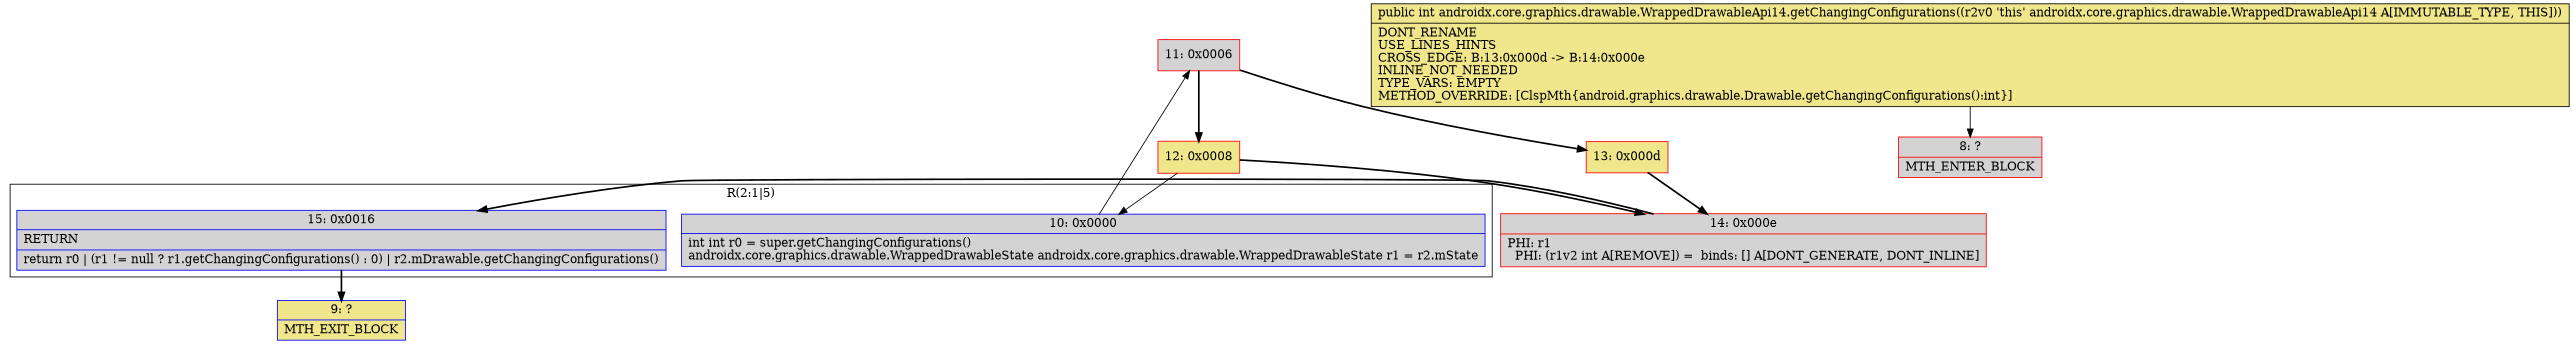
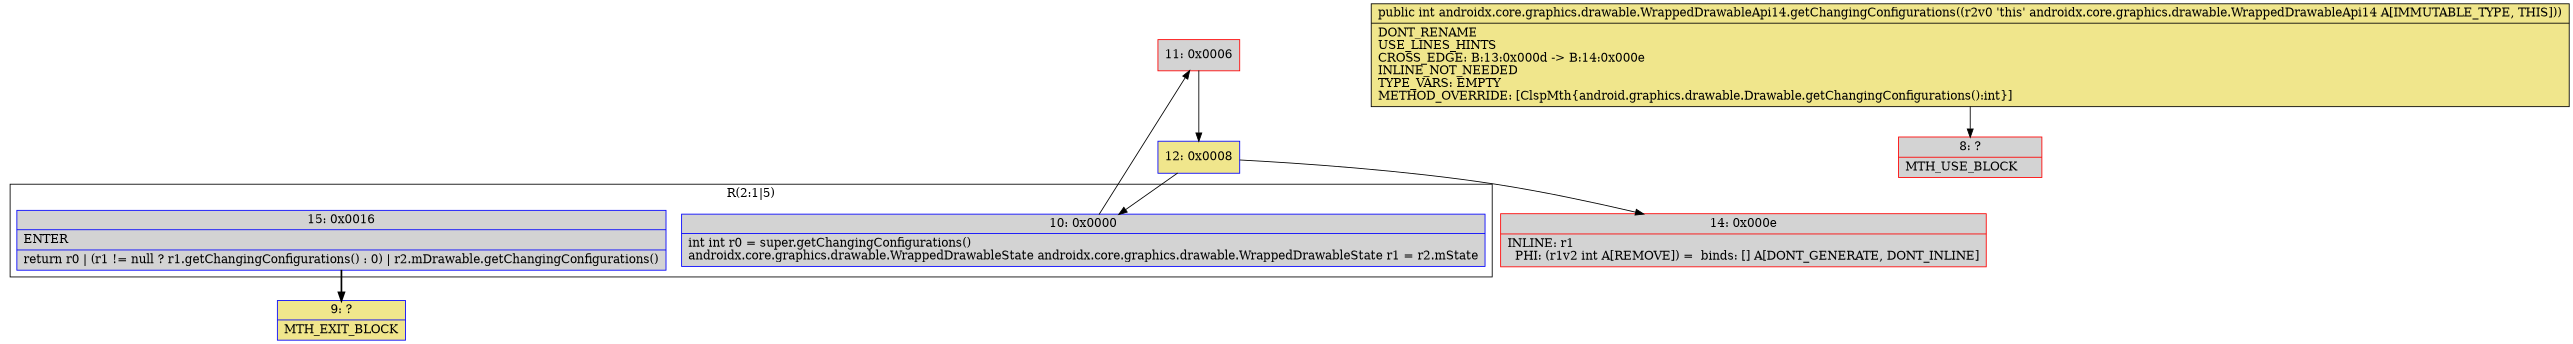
edge "11: 0x0006" -> "12: 0x0008": style bold -> solid
node "12: 0x0008": color red -> blue
node "13: 0x000d": removed
node "8: ?": text "MTH_ENTER_BLOCK" -> "MTH_USE_BLOCK"
edge "12: 0x0008" -> "14: 0x000e": style bold -> solid
edge "14: 0x000e" -> "15: 0x0016": removed
node "15: 0x0016": text "RETURN" -> "ENTER"
node "14: 0x000e": text "PHI: r1" -> "INLINE: r1"
